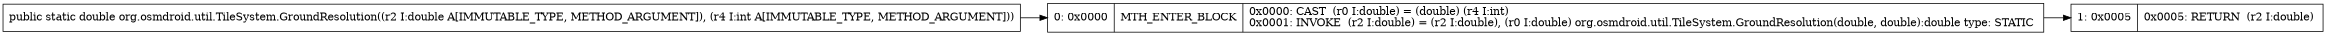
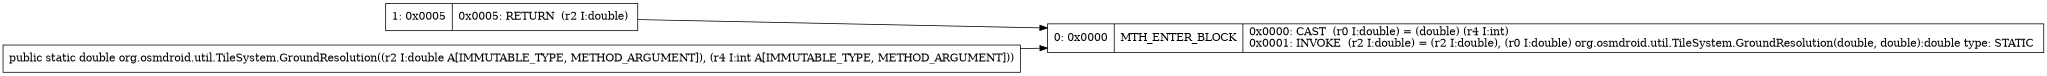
edge "0: 0x0000" -> "1: 0x0005": reversed
